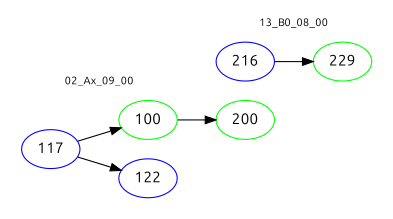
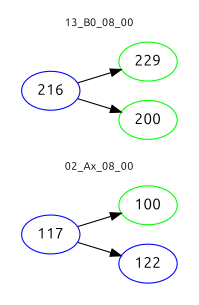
cluster "02_Ax_09_00": label "02_Ax_09_00" -> "02_Ax_08_00"
edge "100" -> "200": now "216" -> "200"
